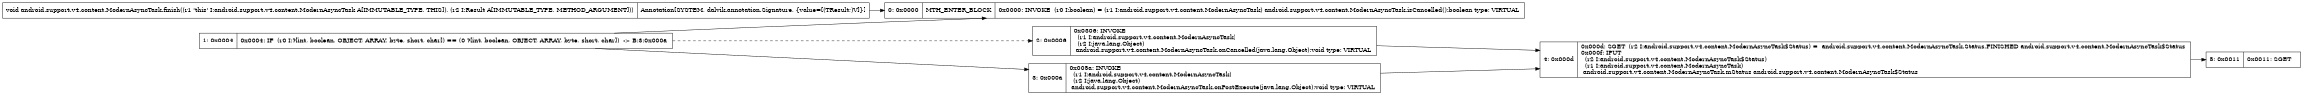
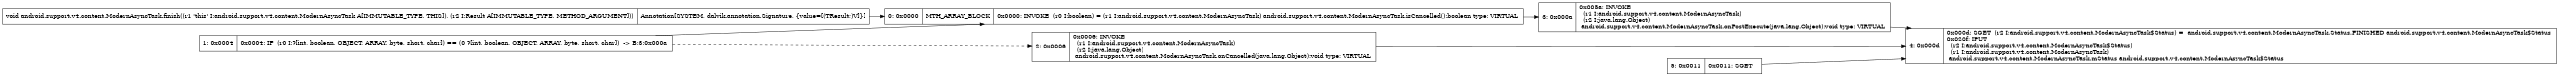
node "0: 0x0000": text "MTH_ENTER_BLOCK" -> "MTH_ARRAY_BLOCK"
node "2: 0x0006": text "0x0306: INVOKE" -> "0x0006: INVOKE"
node "4: 0x000d": text "0x000f: IPUT" -> "0x020f: IPUT"
edge "1: 0x0004" -> "3: 0x000a": now "0: 0x0000" -> "3: 0x000a"
edge "4: 0x000d" -> "5: 0x0011": reversed
